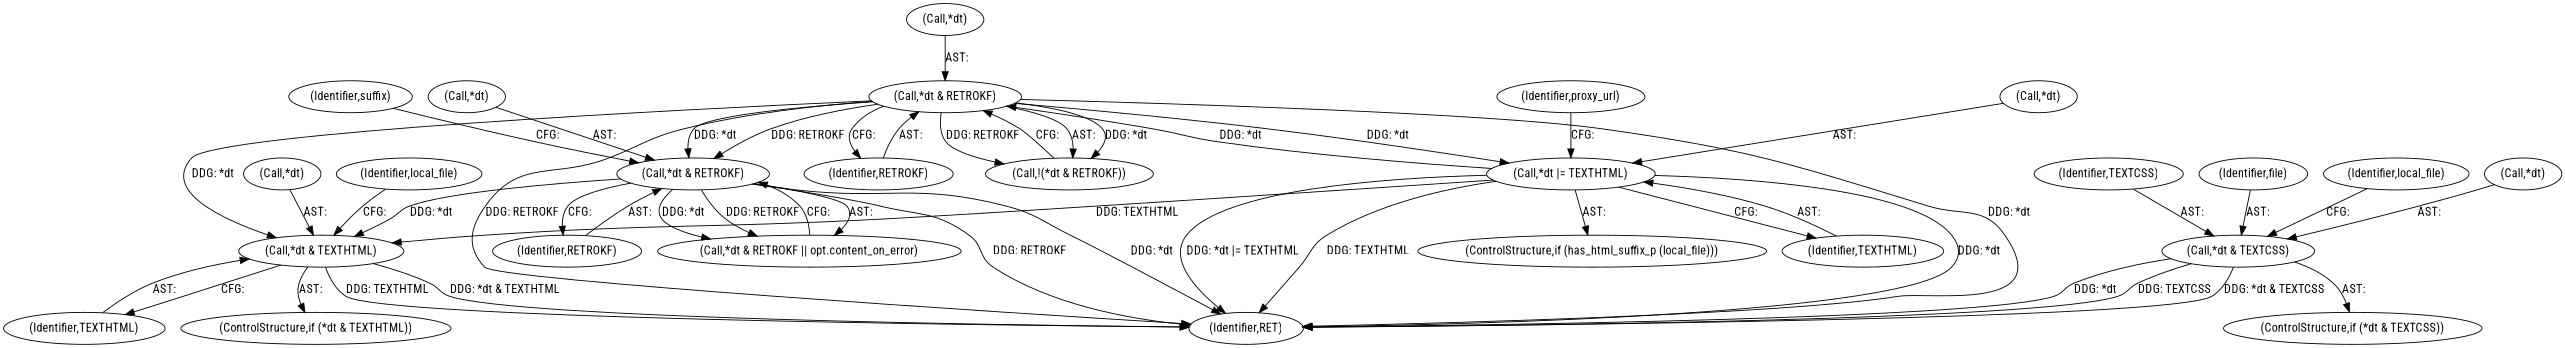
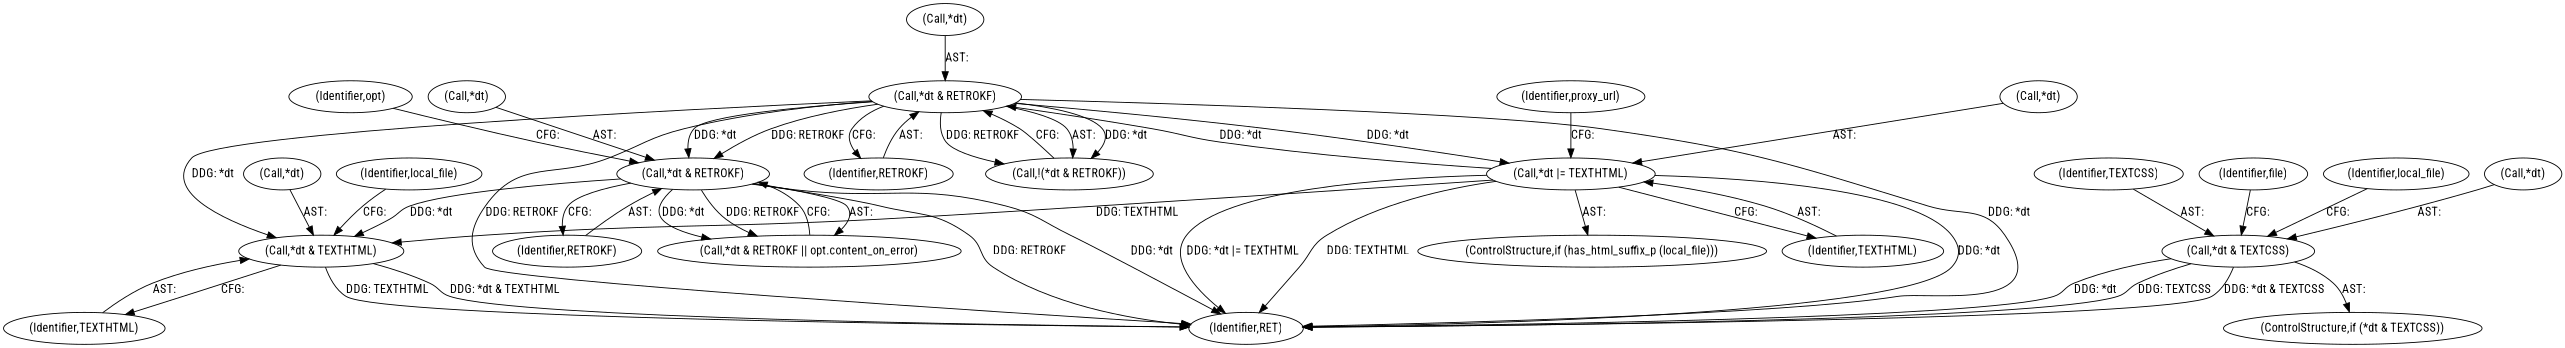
node "(Identifier,suffix)": label "(Identifier,suffix)" -> "(Identifier,opt)"
edge "(Identifier,file)" -> "(Call,*dt & TEXTCSS)": label "AST: " -> "CFG: "
node "(ControlStructure,if (*dt & TEXTHTML))": removed
